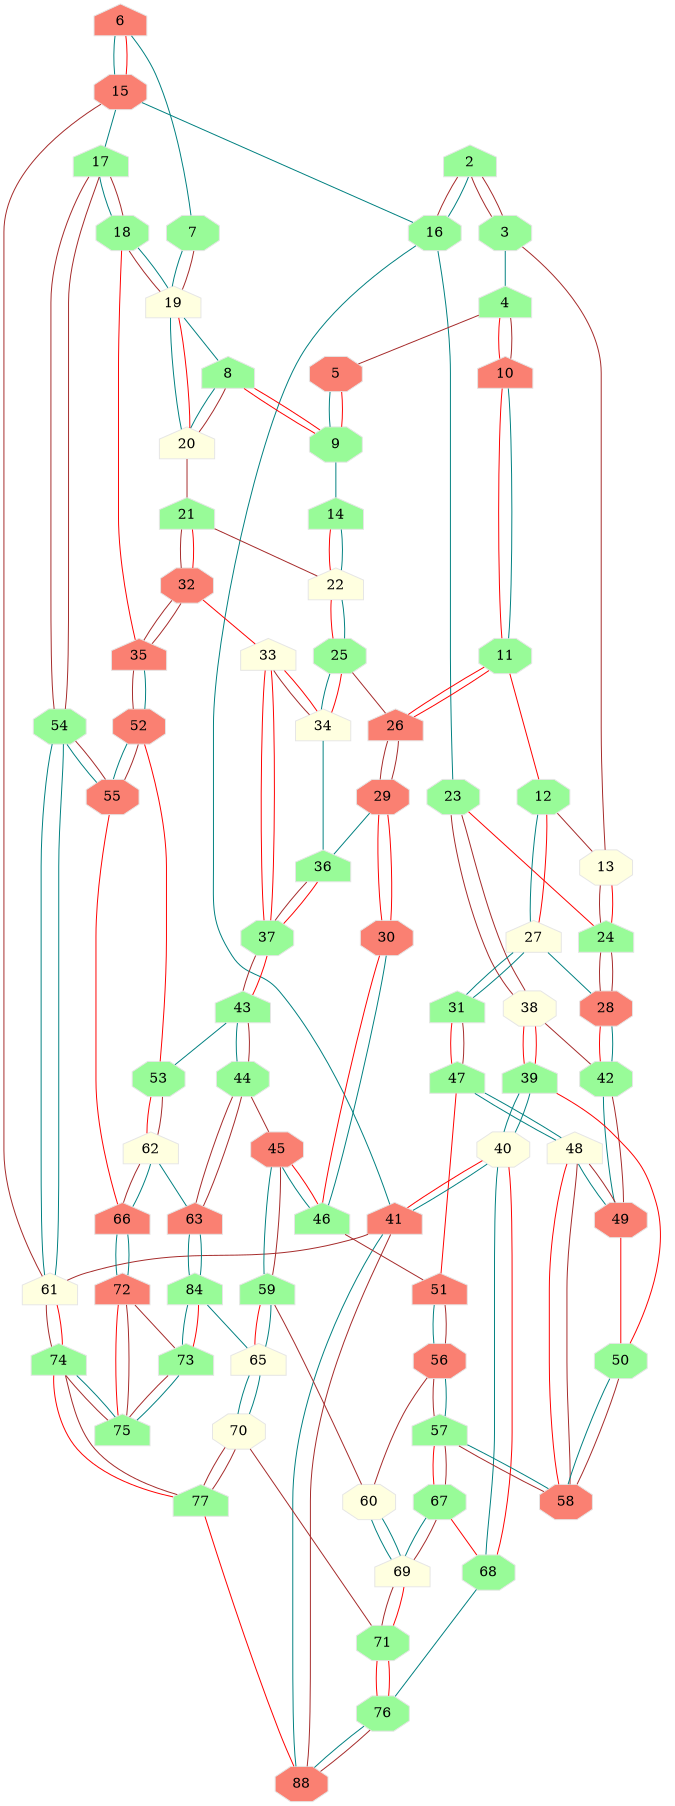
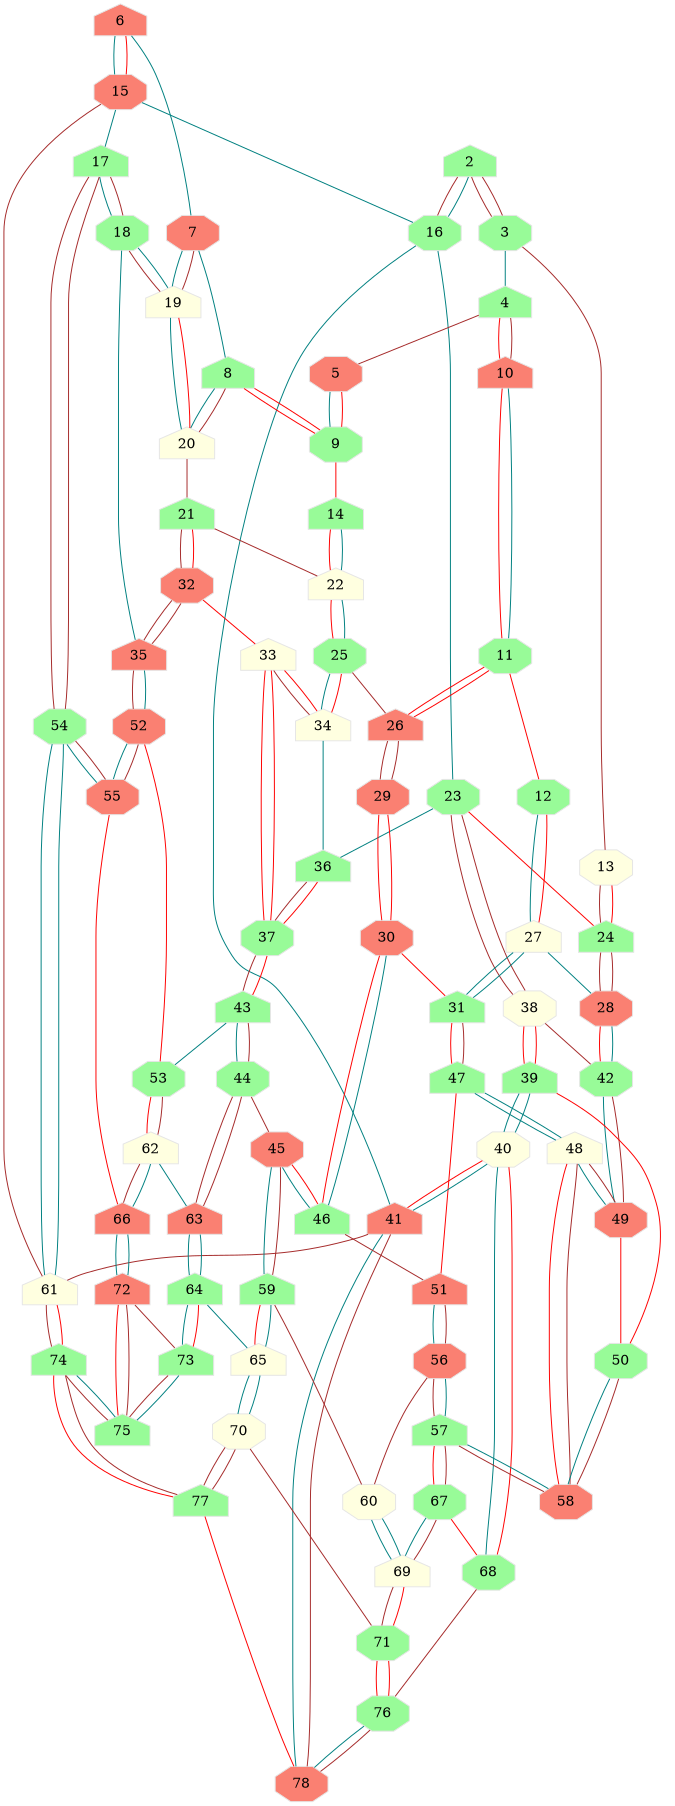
node "7": fillcolor palegreen -> salmon
edge "19" -- "8": now "7" -- "8"
edge "18" -- "35": color red -> teal
edge "9" -- "14": color teal -> red
edge "12" -- "13": removed
edge "29" -- "36": now "23" -- "36"
edge "30" -- "31": added
node "84": label "84" -> "64"
edge "68" -- "76": color teal -> brown
node "88": label "88" -> "78"
